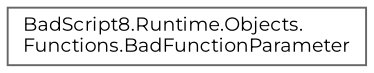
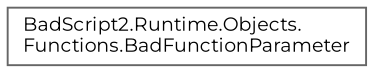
node "BadScript8.Runtime.Objects. Functions.BadFunctionParameter": label "BadScript8.Runtime.Objects. Functions.BadFunctionParameter" -> "BadScript2.Runtime.Objects. Functions.BadFunctionParameter"
